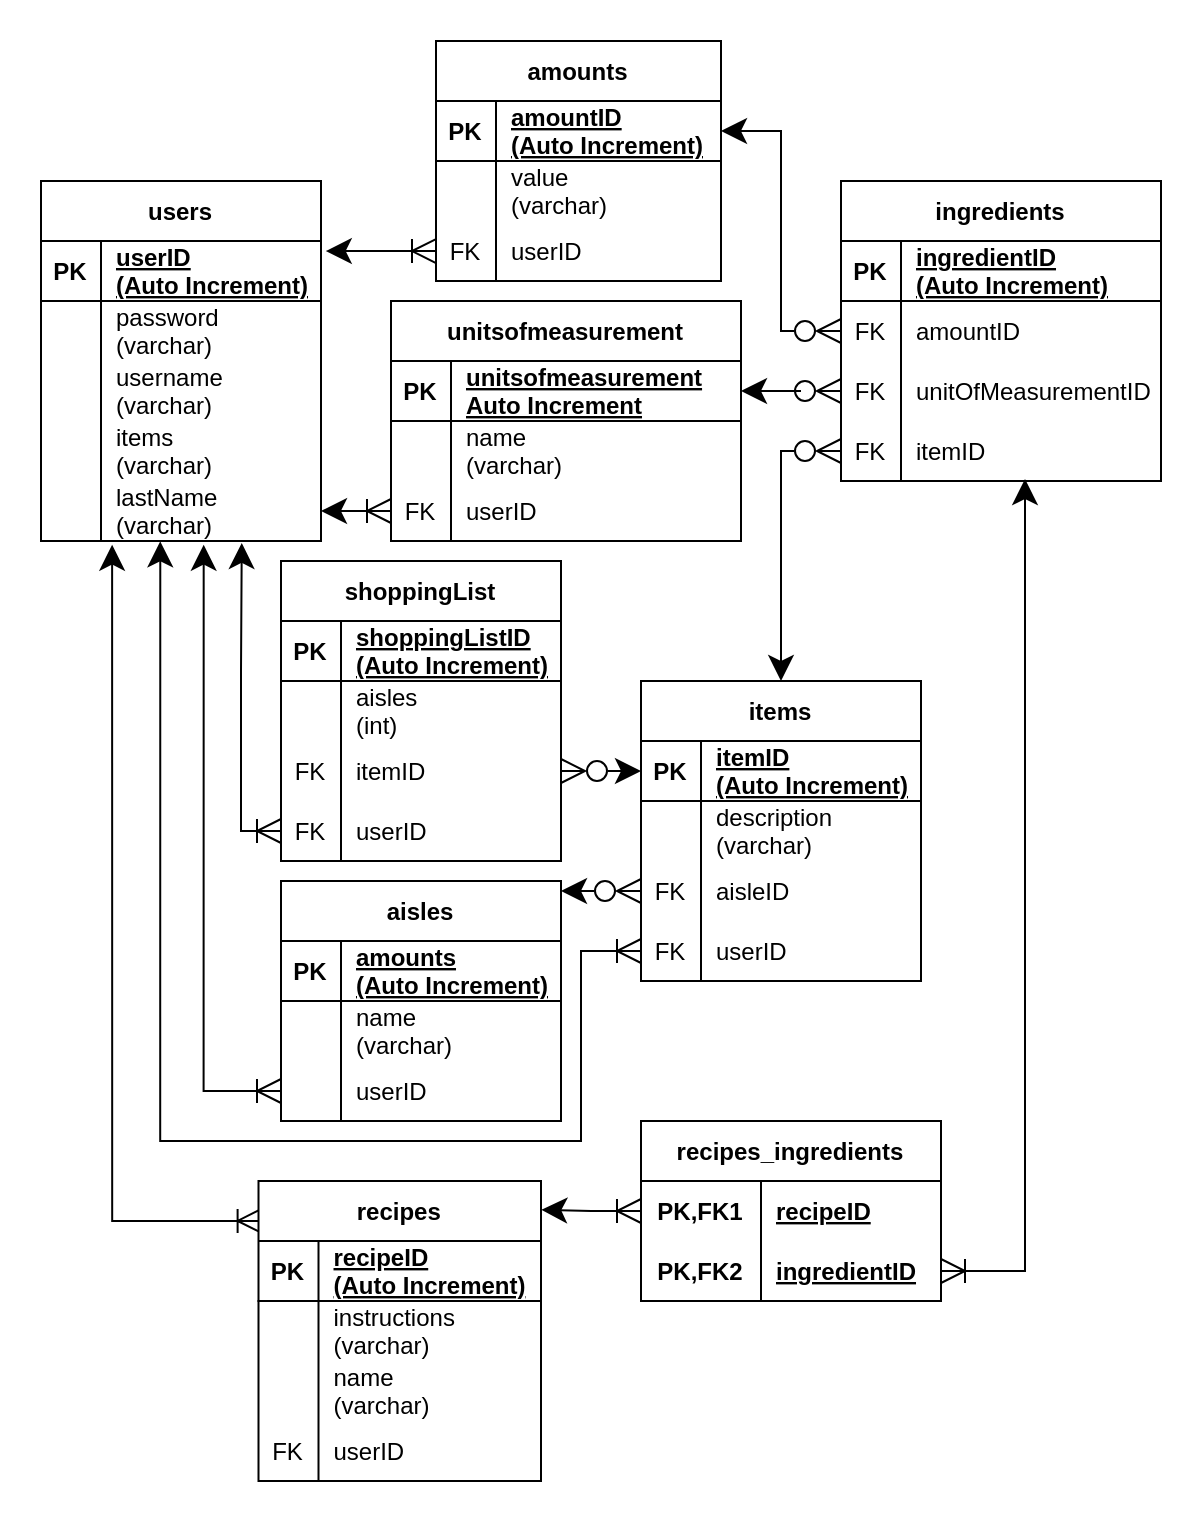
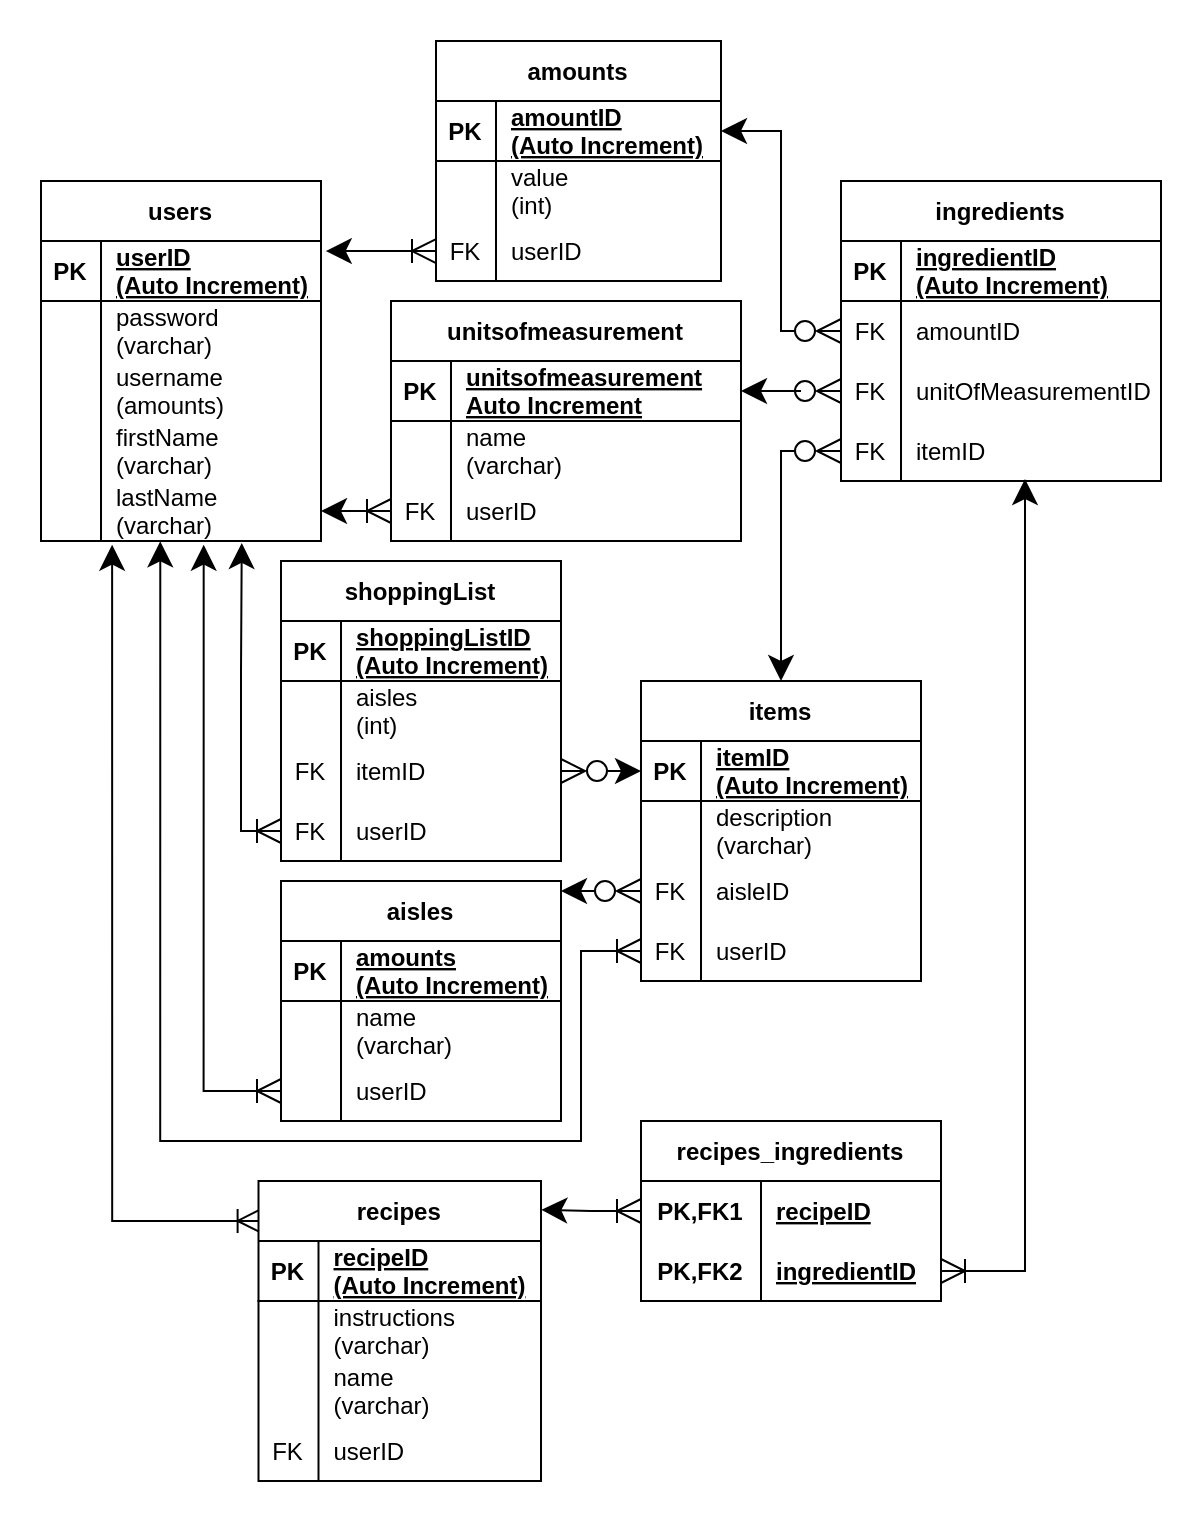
node "value (varchar)": label "value (varchar)" -> "value (int)"
node "username (varchar)": label "username (varchar)" -> "username (amounts)"
node "items (varchar)": label "items (varchar)" -> "firstName (varchar)"
